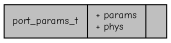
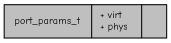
node "port_params_t": text "+ params" -> "+ virt"
